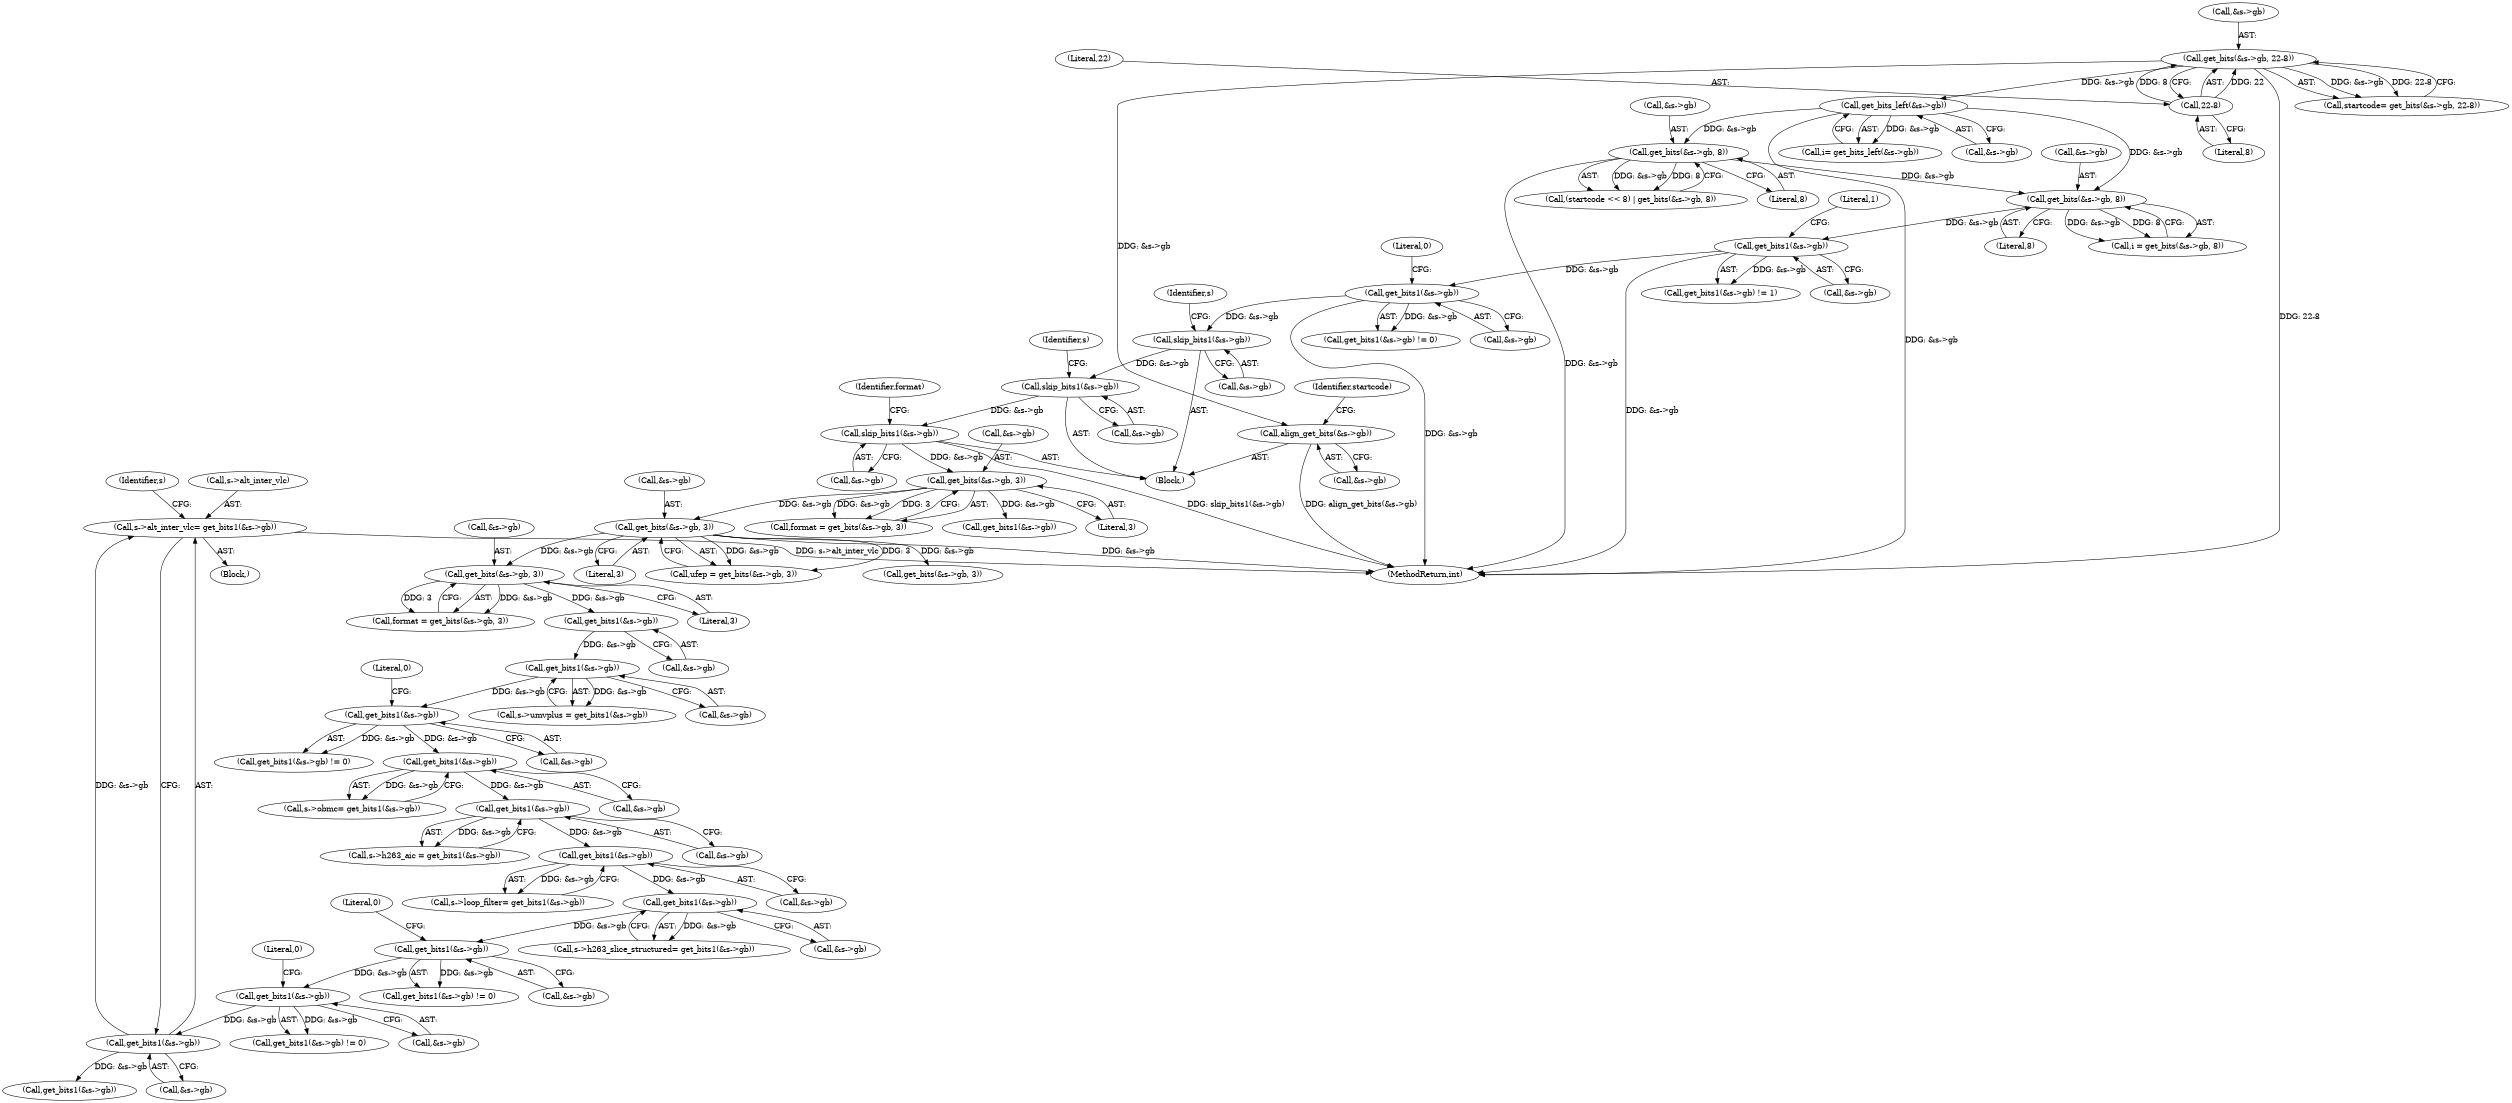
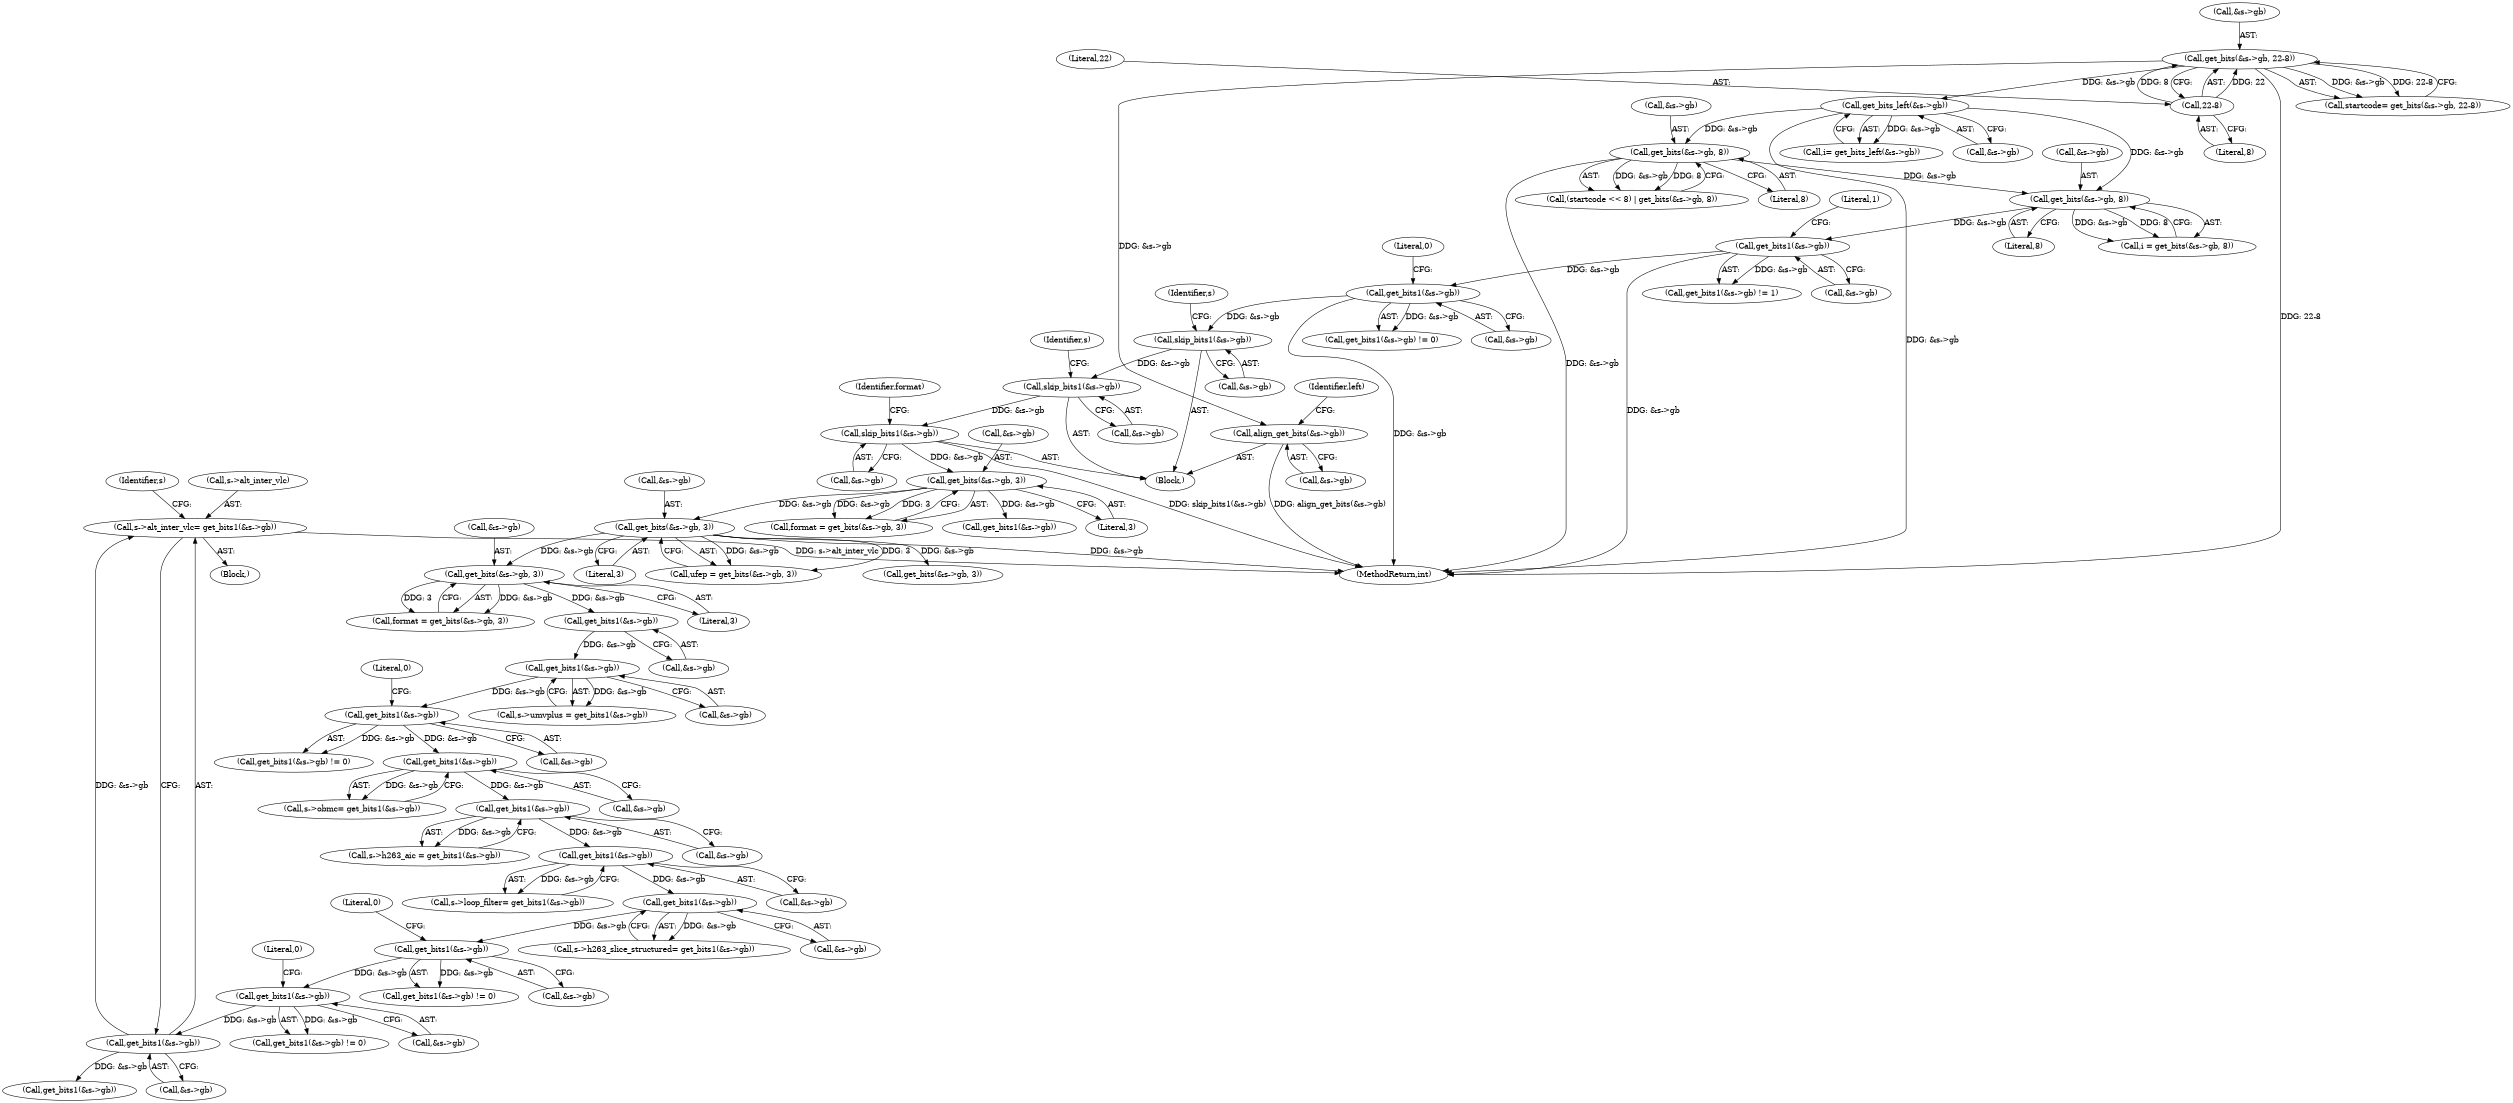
node "(Identifier,startcode)": label "(Identifier,startcode)" -> "(Identifier,left)"
